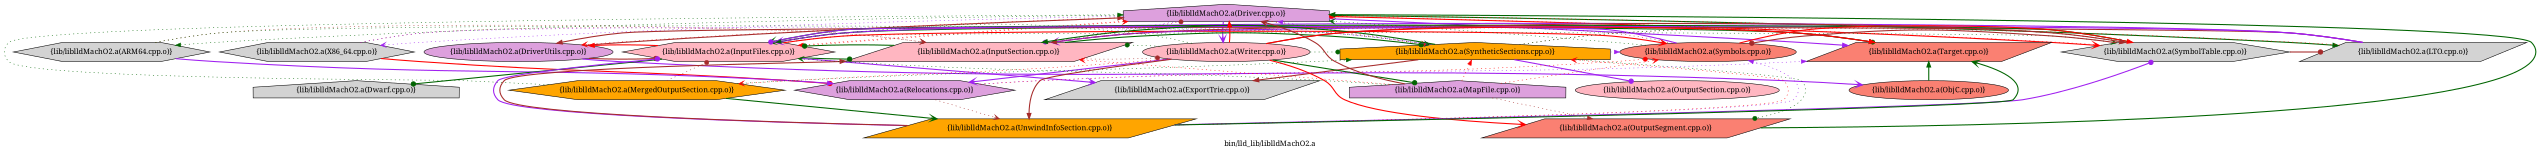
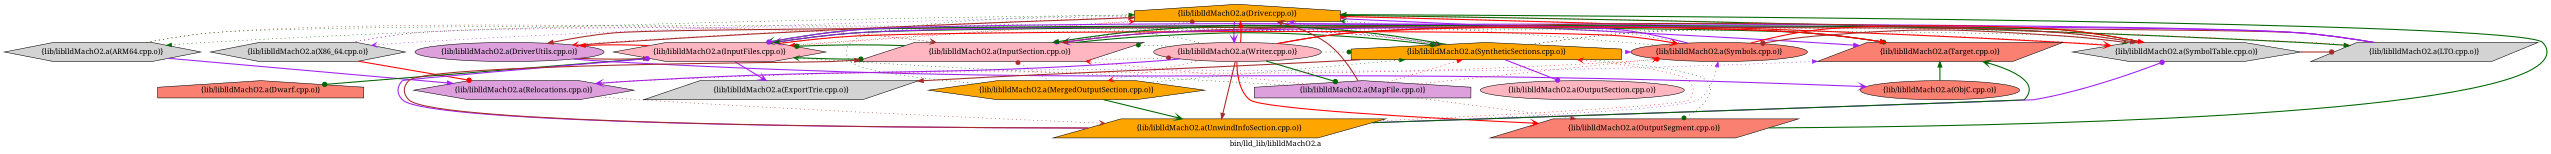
node "{lib/liblldMachO2.a(Driver.cpp.o)}": fillcolor plum -> orange
edge "{lib/liblldMachO2.a(DriverUtils.cpp.o)}" -> "{lib/liblldMachO2.a(InputFiles.cpp.o)}": arrowhead dot -> normal
edge "{lib/liblldMachO2.a(MergedOutputSection.cpp.o)}" -> "{lib/liblldMachO2.a(InputFiles.cpp.o)}": now "{lib/liblldMachO2.a(MergedOutputSection.cpp.o)}" -> "{lib/liblldMachO2.a(InputSection.cpp.o)}"
node "{lib/liblldMachO2.a(Dwarf.cpp.o)}": fillcolor lightgrey -> salmon
